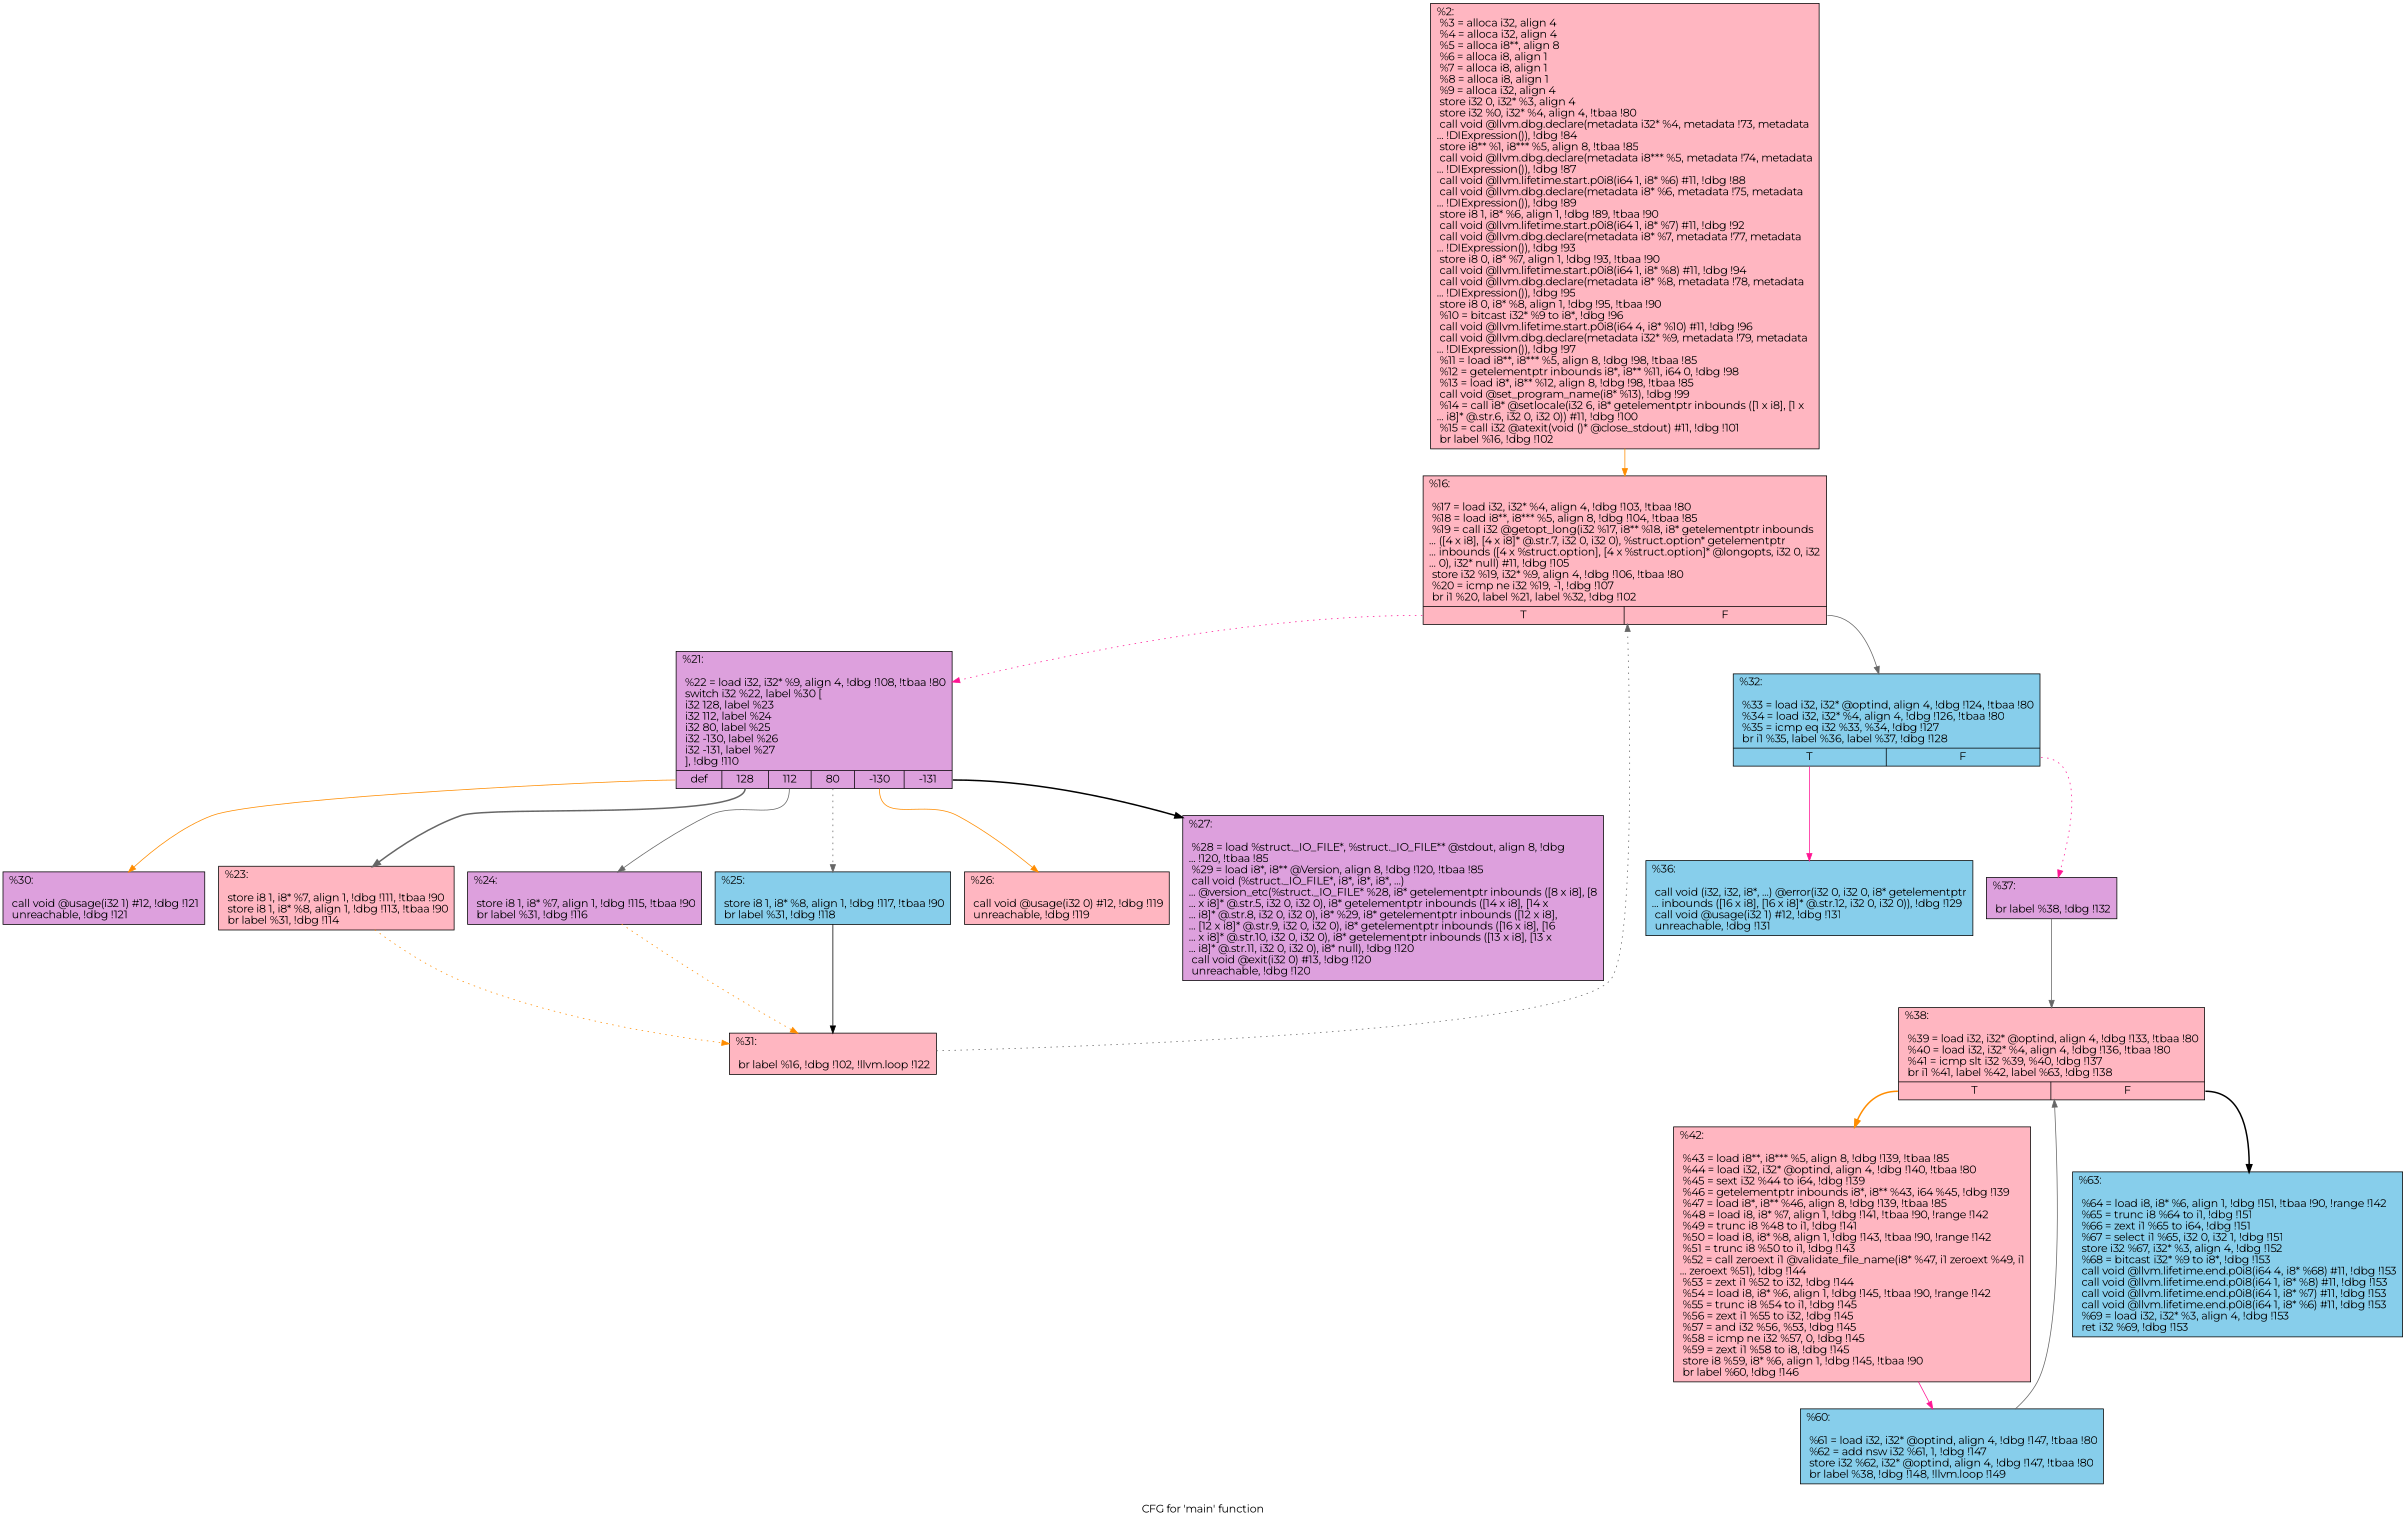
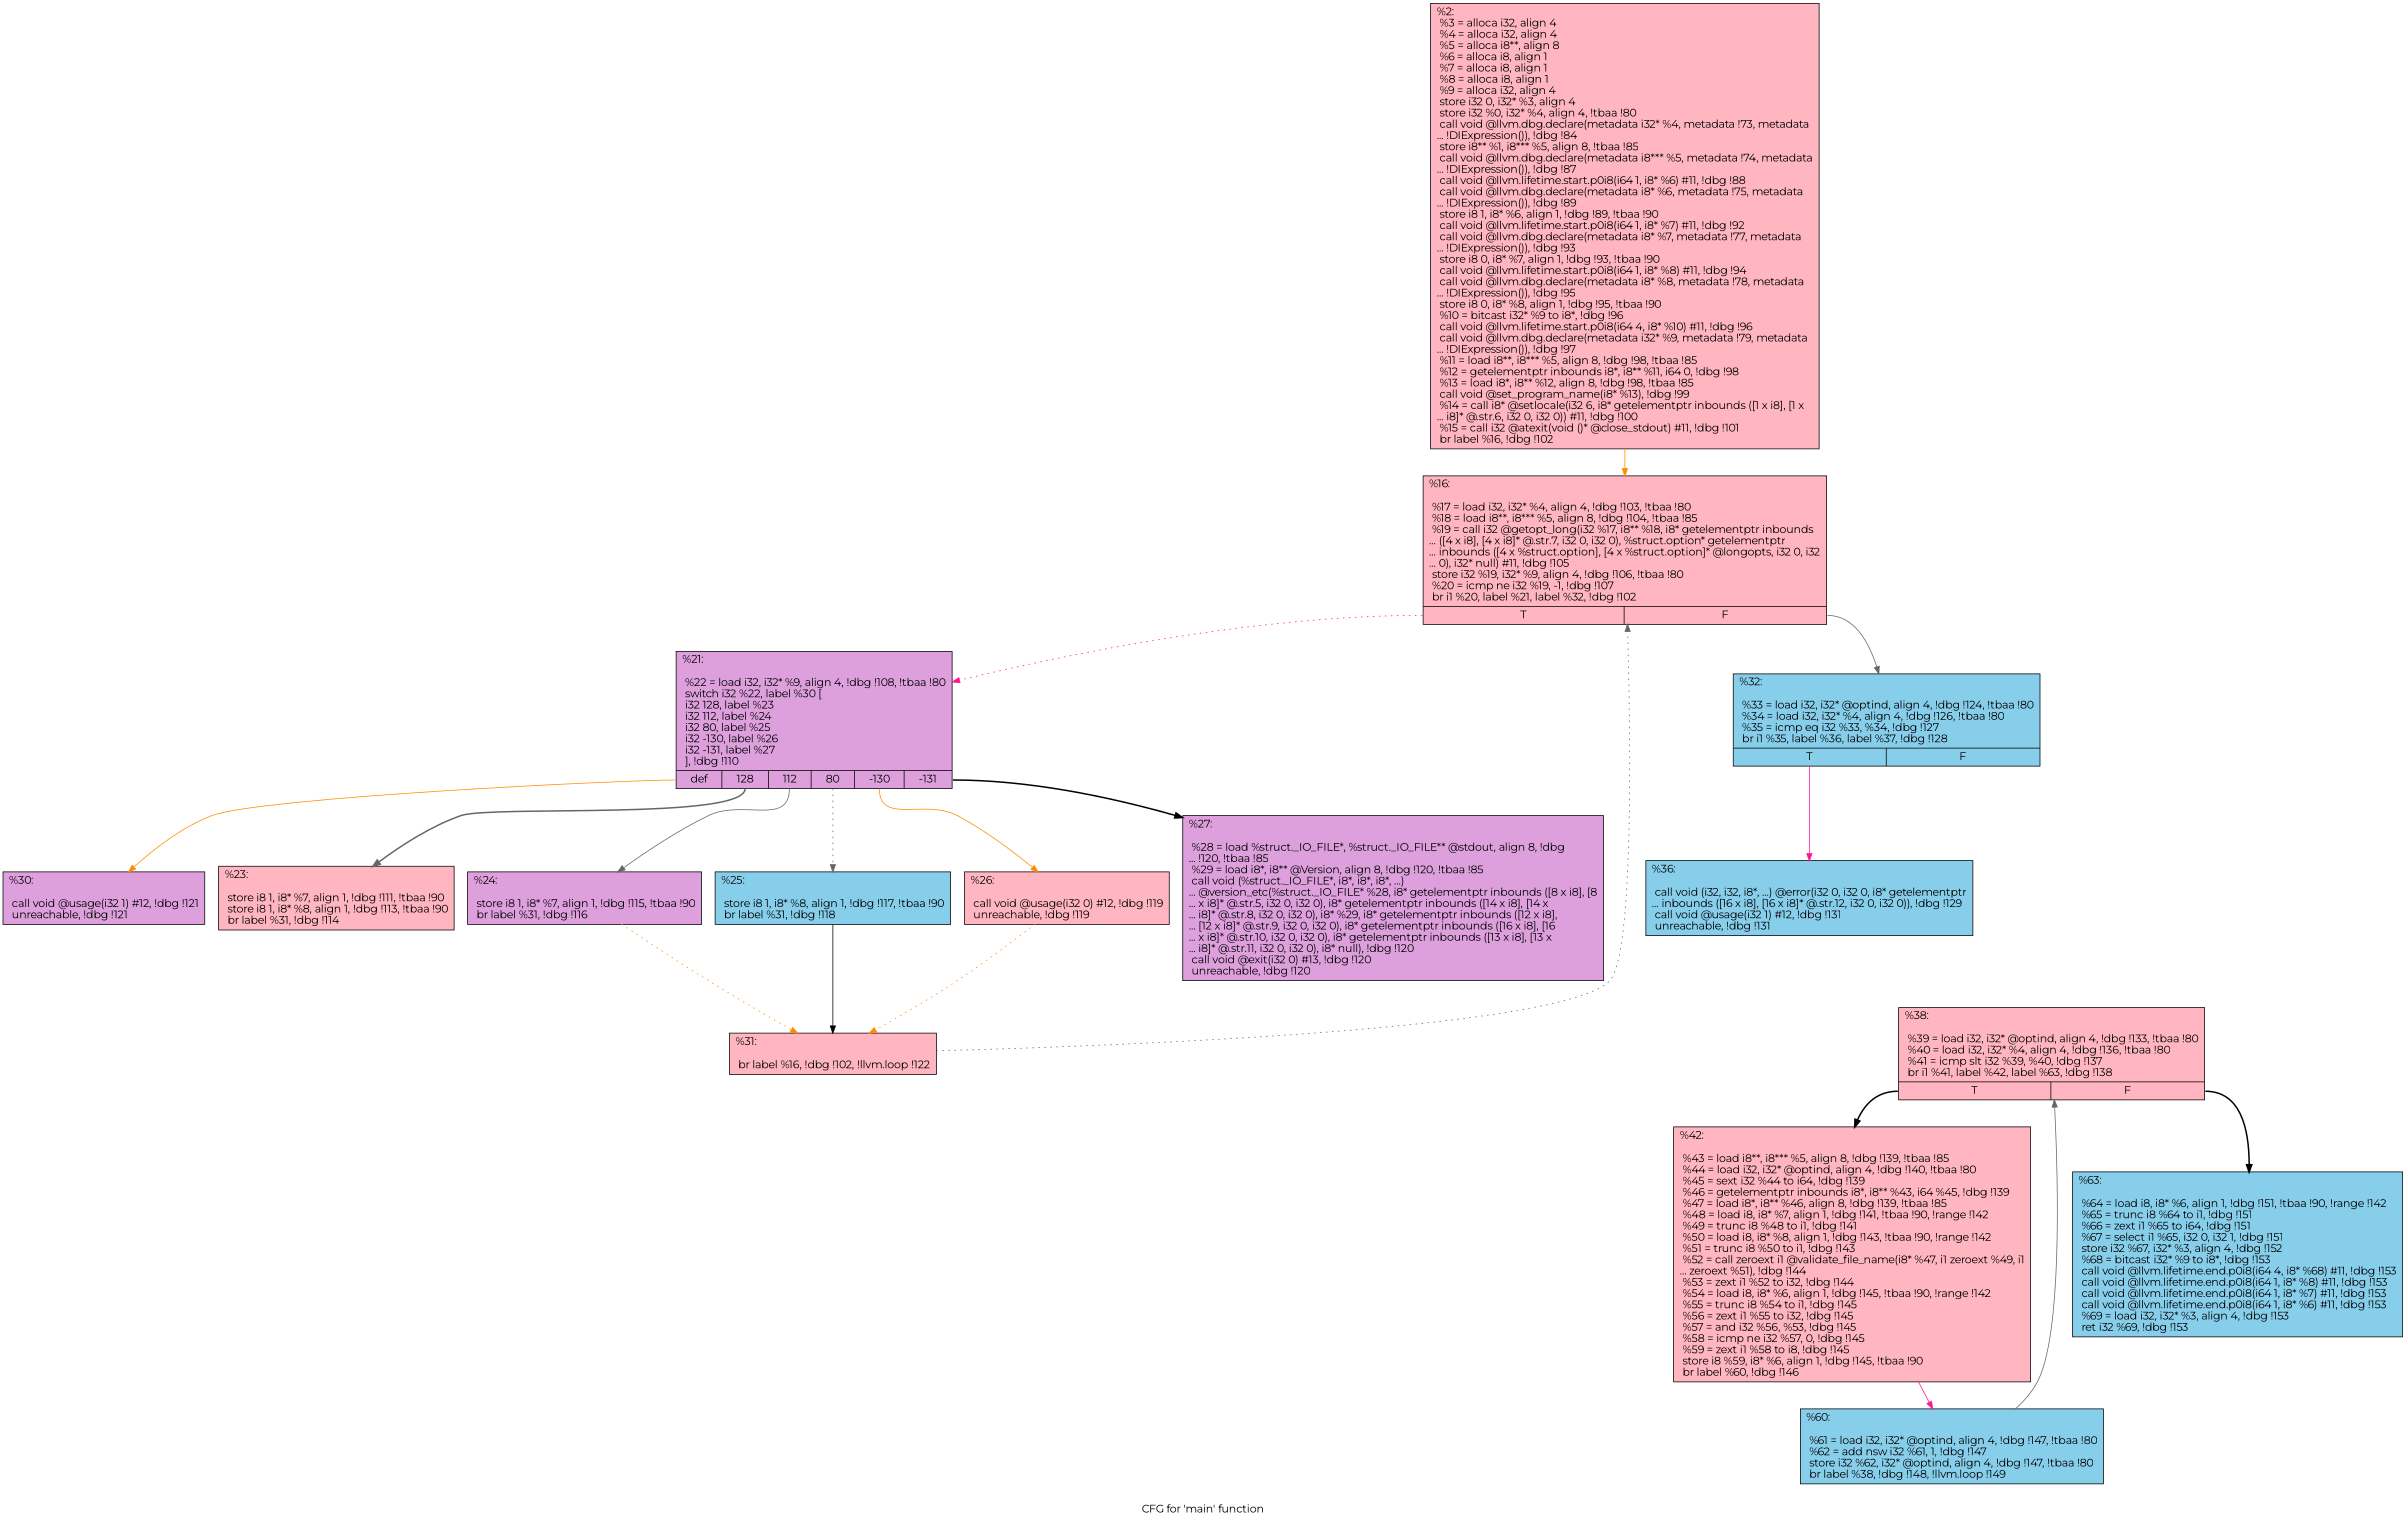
node "%37:": removed
edge "%23:" -> "%31:": now "%26:" -> "%31:"
edge "%38:" -> "%42:": color darkorange -> black
